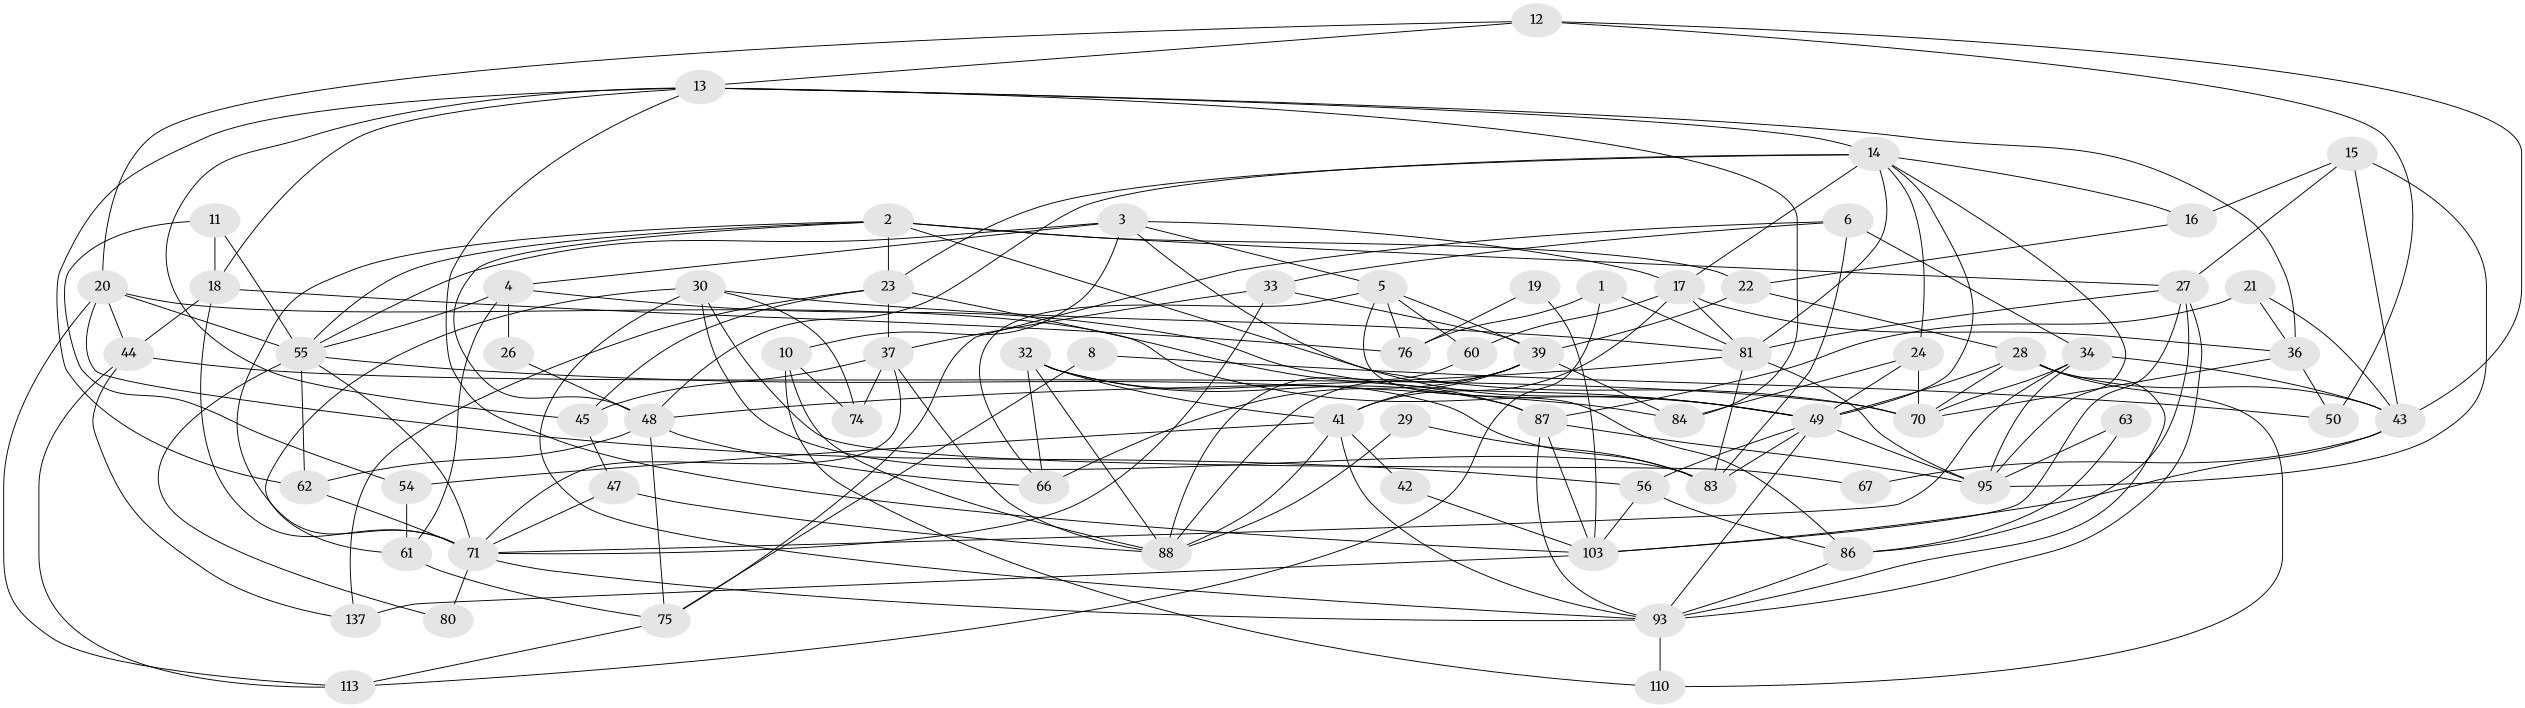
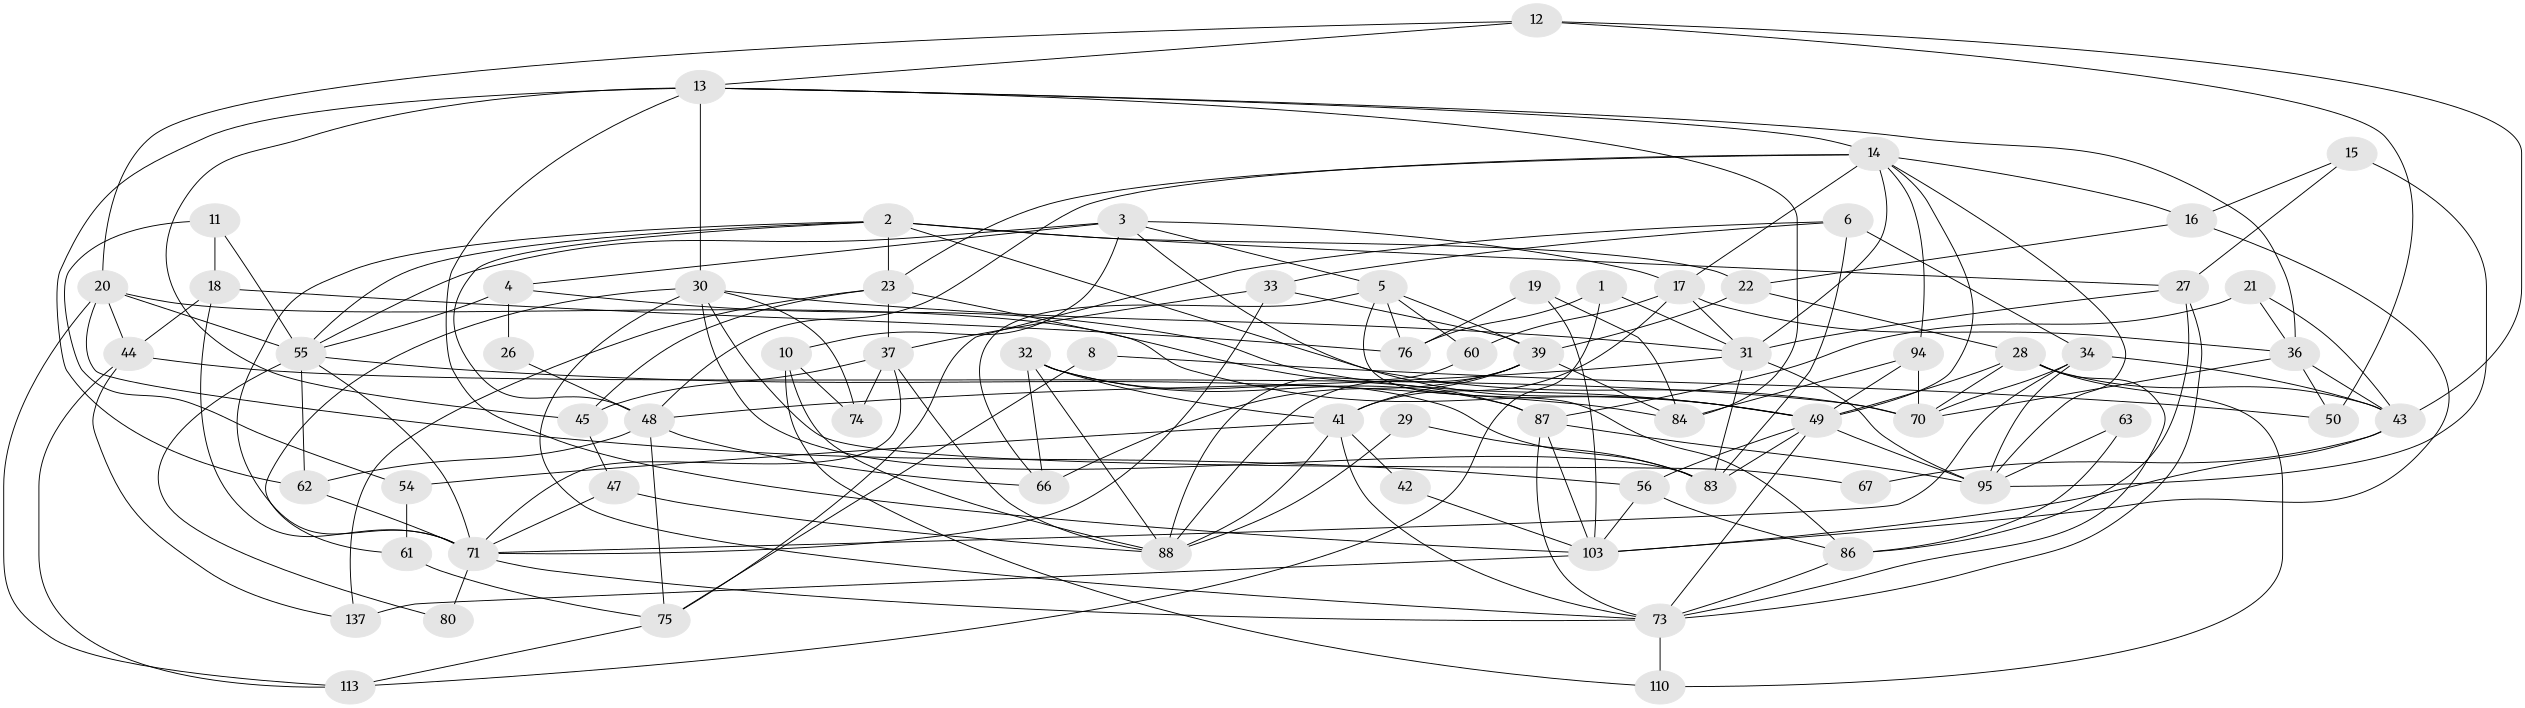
edge "13" -- "18": now "13" -- "30"
edge "15" -- "43": now "36" -- "43"
edge "19" -- "84": added
node "81": label "81" -> "31"
node "24": label "24" -> "94"
edge "4" -- "61": removed
edge "27" -- "103": now "16" -- "103"
node "93": label "93" -> "73"
